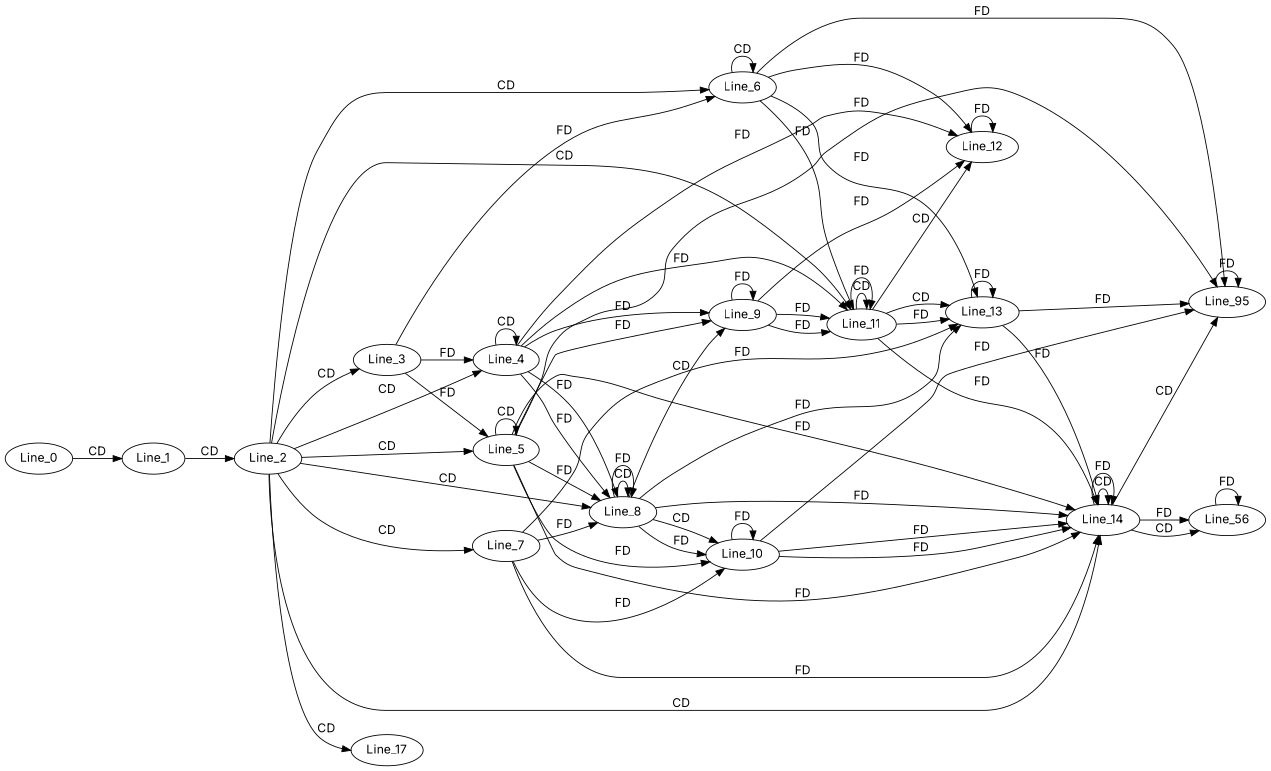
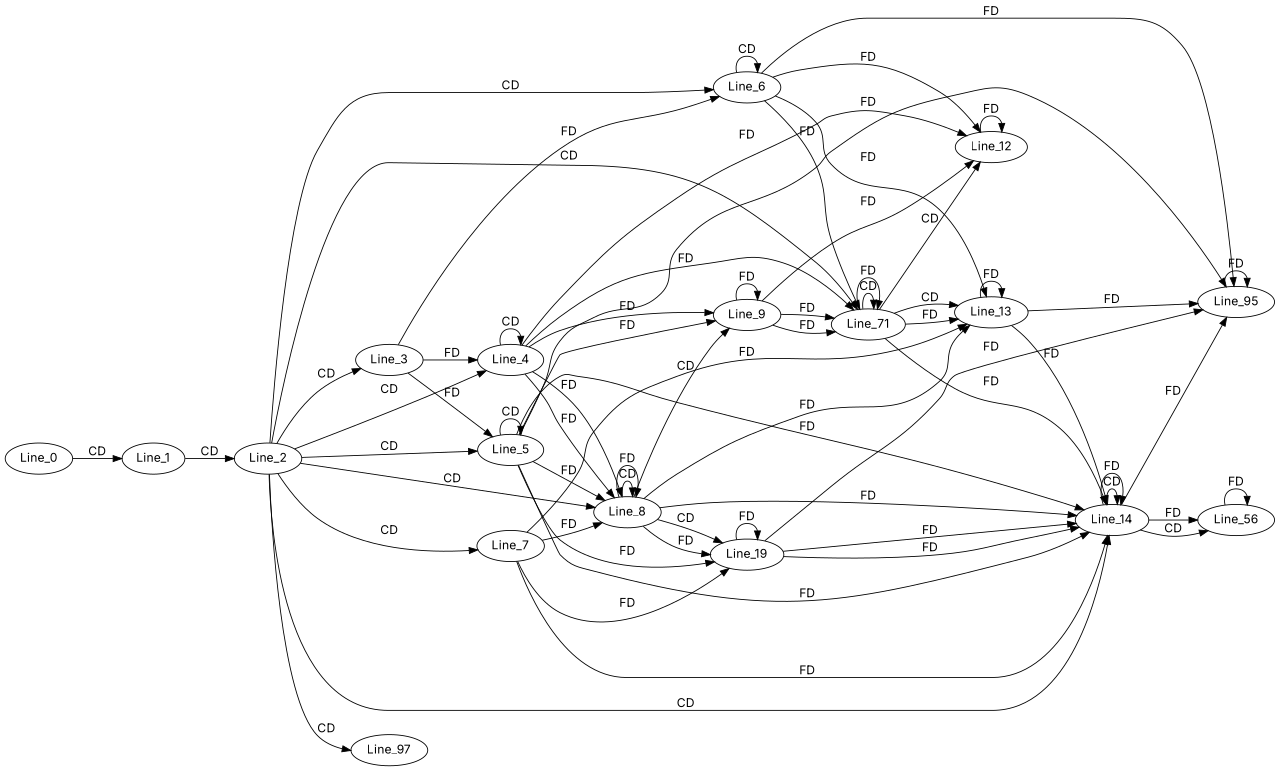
node "Line_11": label "Line_11" -> "Line_71"
edge "Line_14" -> "Line_95": label "CD" -> "FD"
node "Line_10": label "Line_10" -> "Line_19"
node "Line_17": label "Line_17" -> "Line_97"
